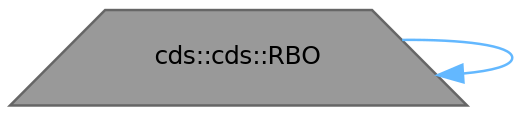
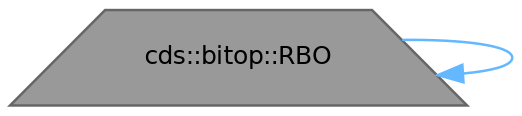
node "cds::cds::RBO": label "cds::cds::RBO" -> "cds::bitop::RBO"
